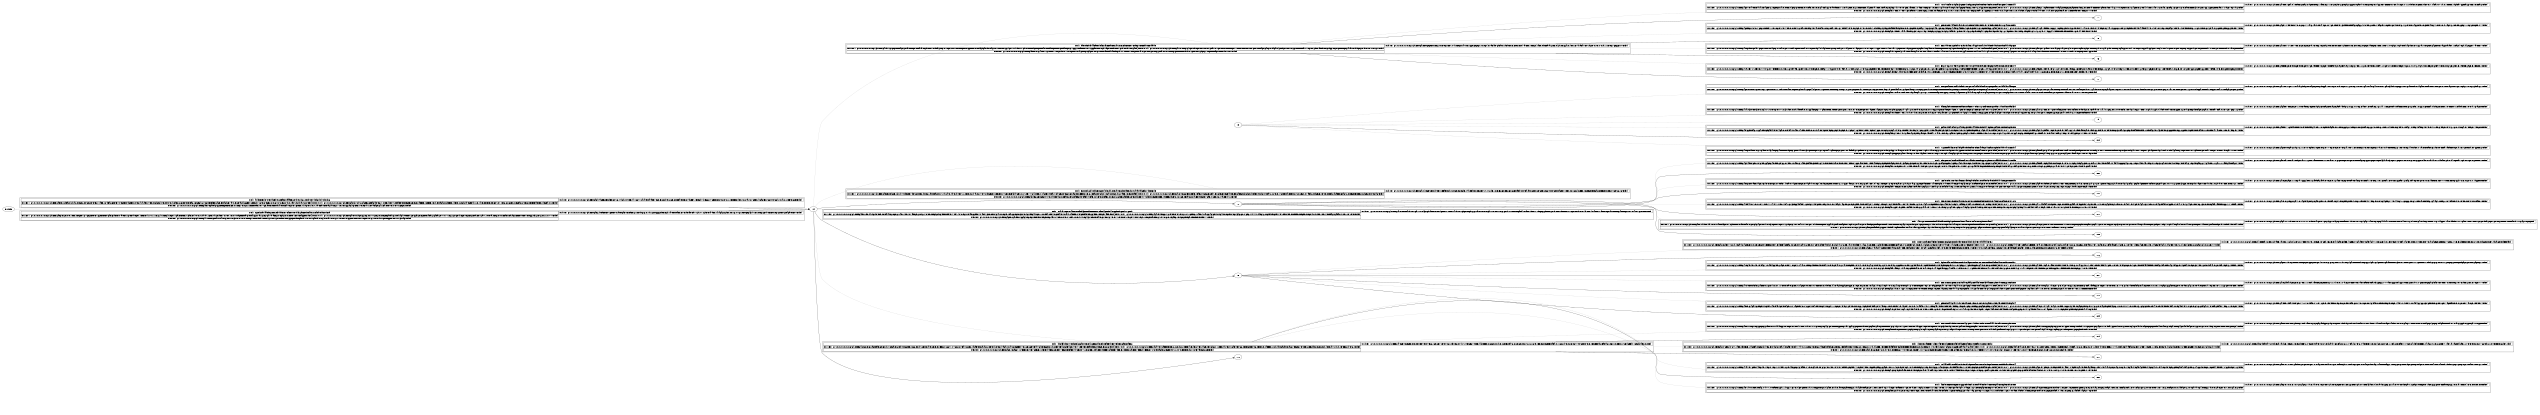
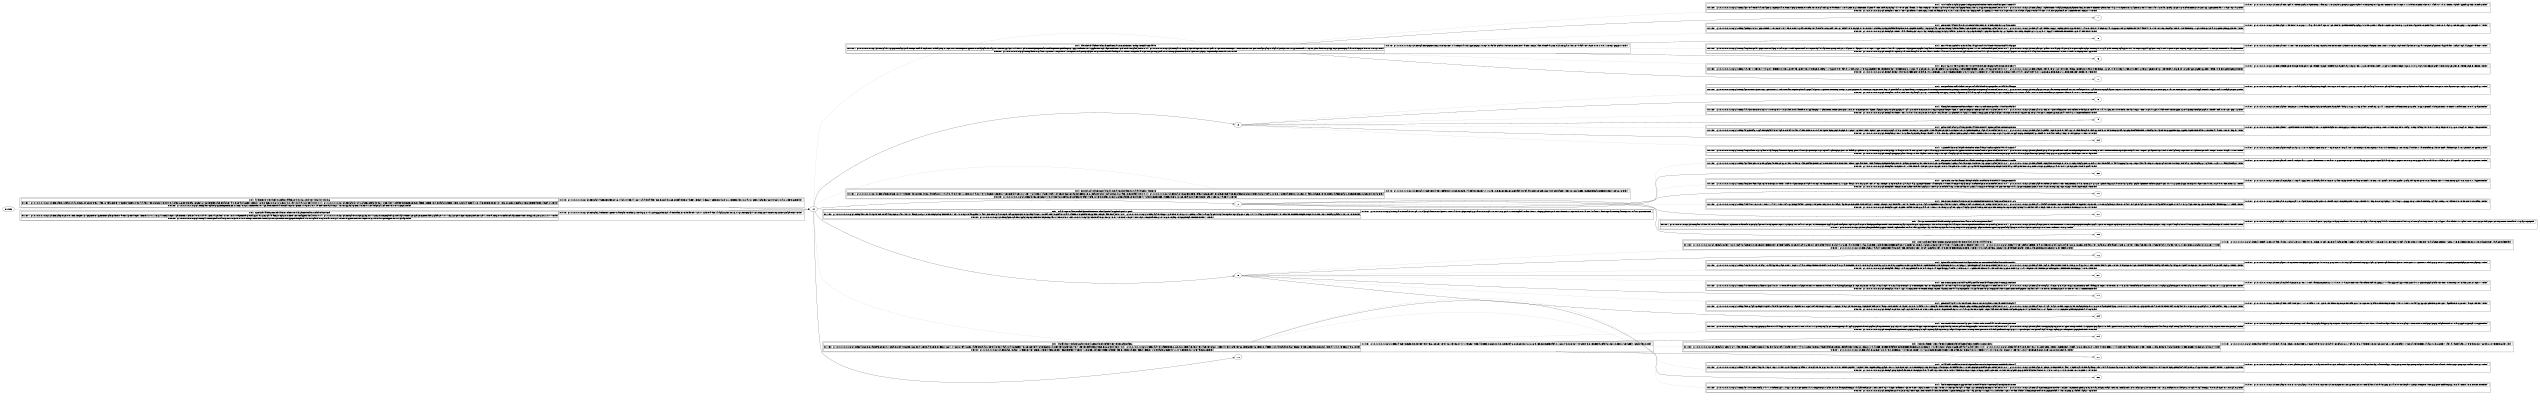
node "X8": added
edge "Xi" -> "X0": added
edge "X0" -> "X9": color grey -> black
